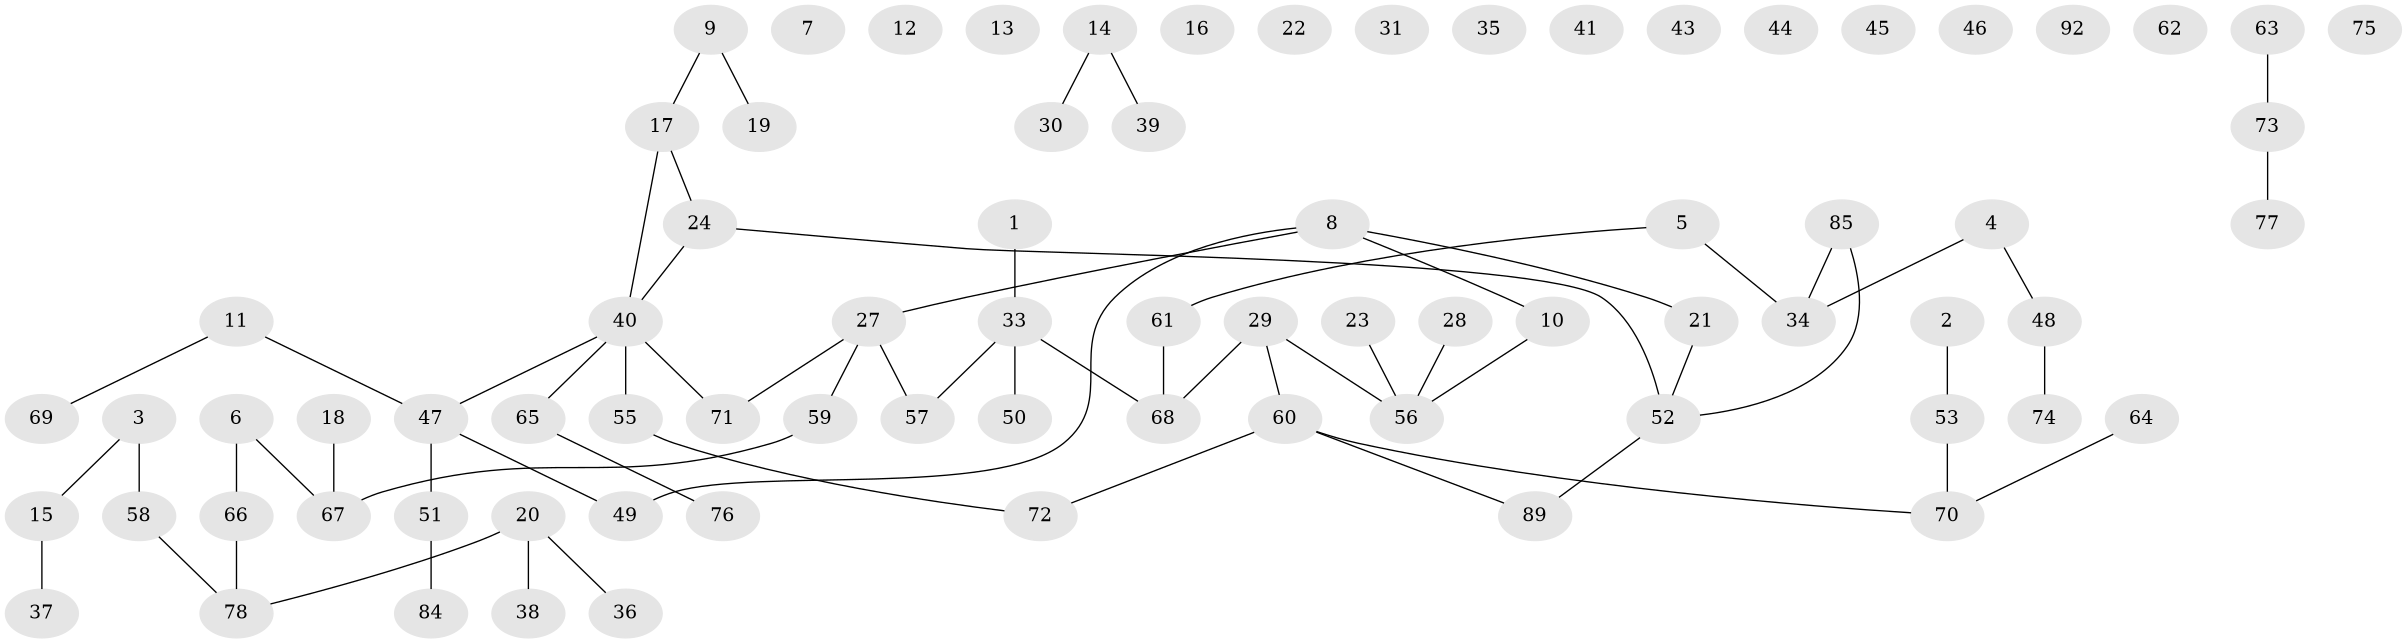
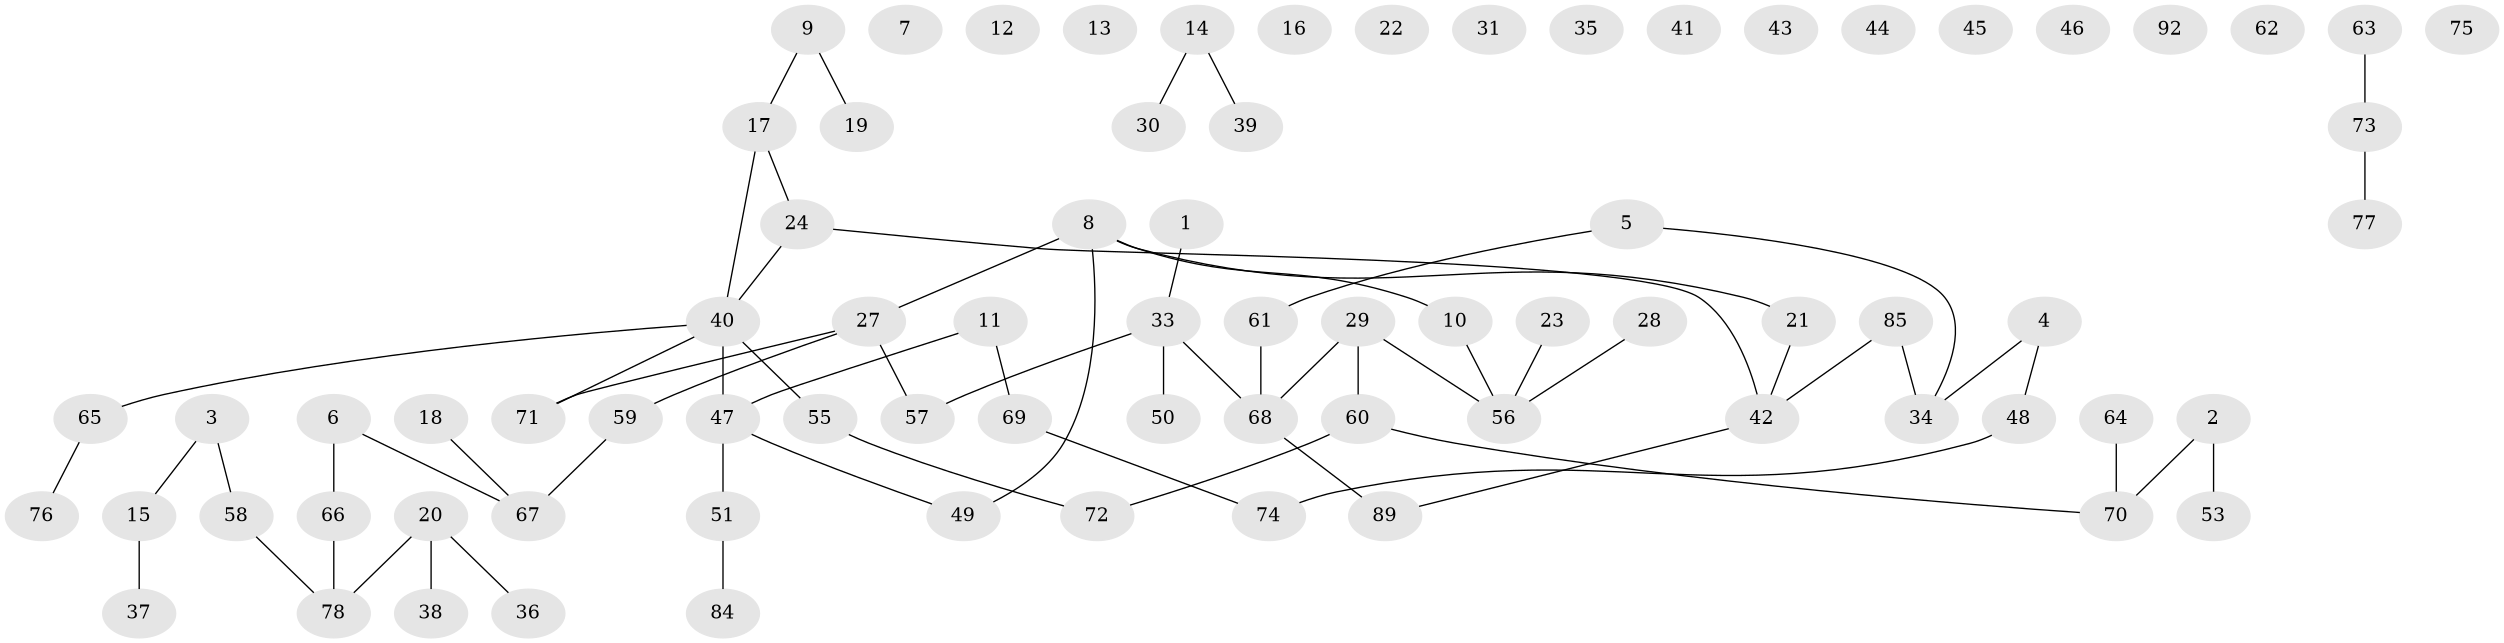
node "52": label "52" -> "42"
edge "69" -- "74": added
edge "60" -- "89": now "68" -- "89"
edge "53" -- "70": now "2" -- "70"
